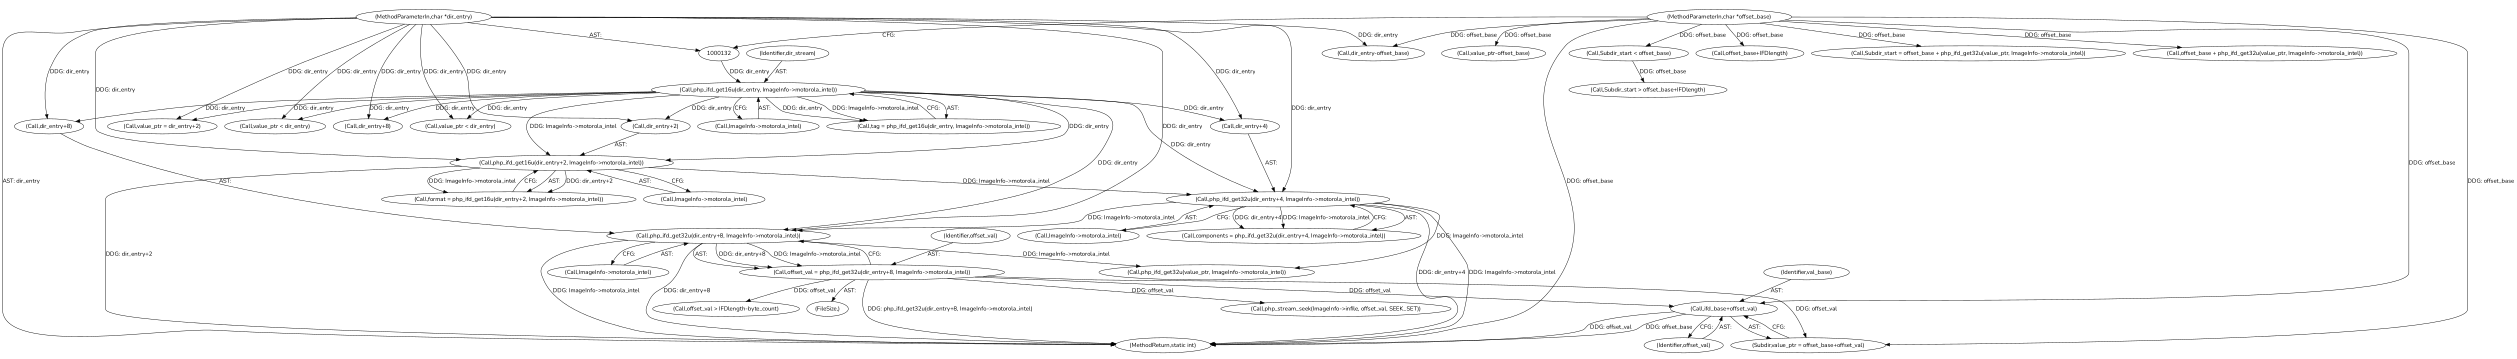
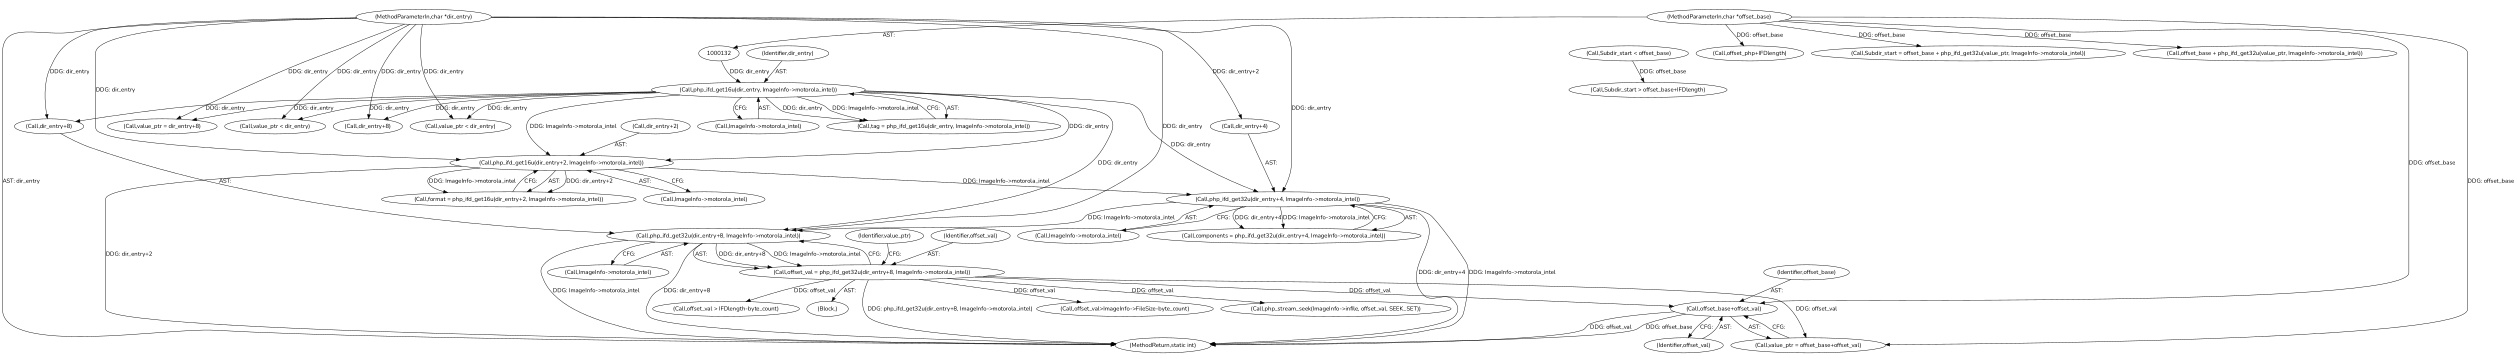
edge "(MethodParameterIn,char *offset_base)" -> "(Call,Subdir_start < offset_base)": removed, label "DDG: offset_base"
edge "(MethodParameterIn,char *offset_base)" -> "1000132": label "CFG: " -> "AST: "
edge "(MethodParameterIn,char *dir_entry)" -> "1000132": removed, label "AST:"
node "(Identifier,dir_stream)": label "(Identifier,dir_stream)" -> "(Identifier,dir_entry)"
node "(Call,dir_entry-offset_base)": removed
node "(Call,value_ptr-offset_base)": removed
node "(Call,offset_base+IFDlength)": label "(Call,offset_base+IFDlength)" -> "(Call,offset_php+IFDlength)"
edge "(MethodParameterIn,char *dir_entry)" -> "(Call,dir_entry+4)": label "DDG: dir_entry" -> "DDG: dir_entry+2"
edge "(Call,php_ifd_get16u(dir_entry, ImageInfo->motorola_intel))" -> "(Call,dir_entry+4)": removed, label "DDG: dir_entry"
edge "(Call,php_ifd_get16u(dir_entry, ImageInfo->motorola_intel))" -> "(Call,dir_entry+2)": removed, label "DDG: dir_entry"
edge "(MethodParameterIn,char *dir_entry)" -> "(Call,dir_entry+2)": removed, label "DDG: dir_entry"
node "(Call,value_ptr = dir_entry+2)": label "(Call,value_ptr = dir_entry+2)" -> "(Call,value_ptr = dir_entry+8)"
node "(Identifier,value_ptr)": added
edge "(MethodParameterIn,char *offset_base)" -> "(MethodReturn,static int)": removed, label "DDG: offset_base"
node "(Call,php_ifd_get32u(value_ptr, ImageInfo->motorola_intel))": removed
node "(Identifier,val_base)": label "(Identifier,val_base)" -> "(Identifier,offset_base)"
node "(FileSize,)": label "(FileSize,)" -> "(Block,)"
node "(Call,offset_val>ImageInfo->FileSize-byte_count)": added
node "(Call,ifd_base+offset_val)": label "(Call,ifd_base+offset_val)" -> "(Call,offset_base+offset_val)"
node "(Subdir,value_ptr = offset_base+offset_val)": label "(Subdir,value_ptr = offset_base+offset_val)" -> "(Call,value_ptr = offset_base+offset_val)"
